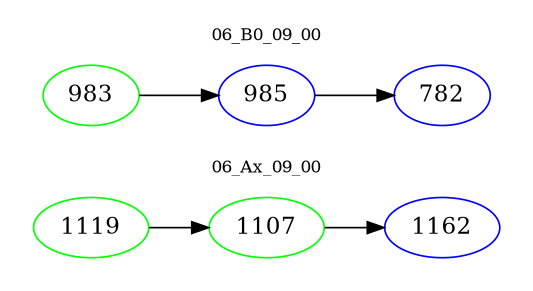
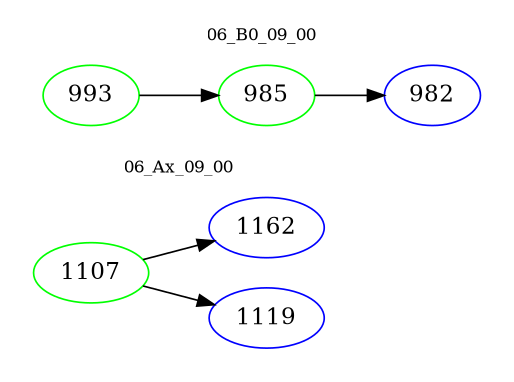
node "983": label "983" -> "993"
node "985": color blue -> green
node "782": label "782" -> "982"
node "1119": color green -> blue
edge "1119" -> "1107": reversed
